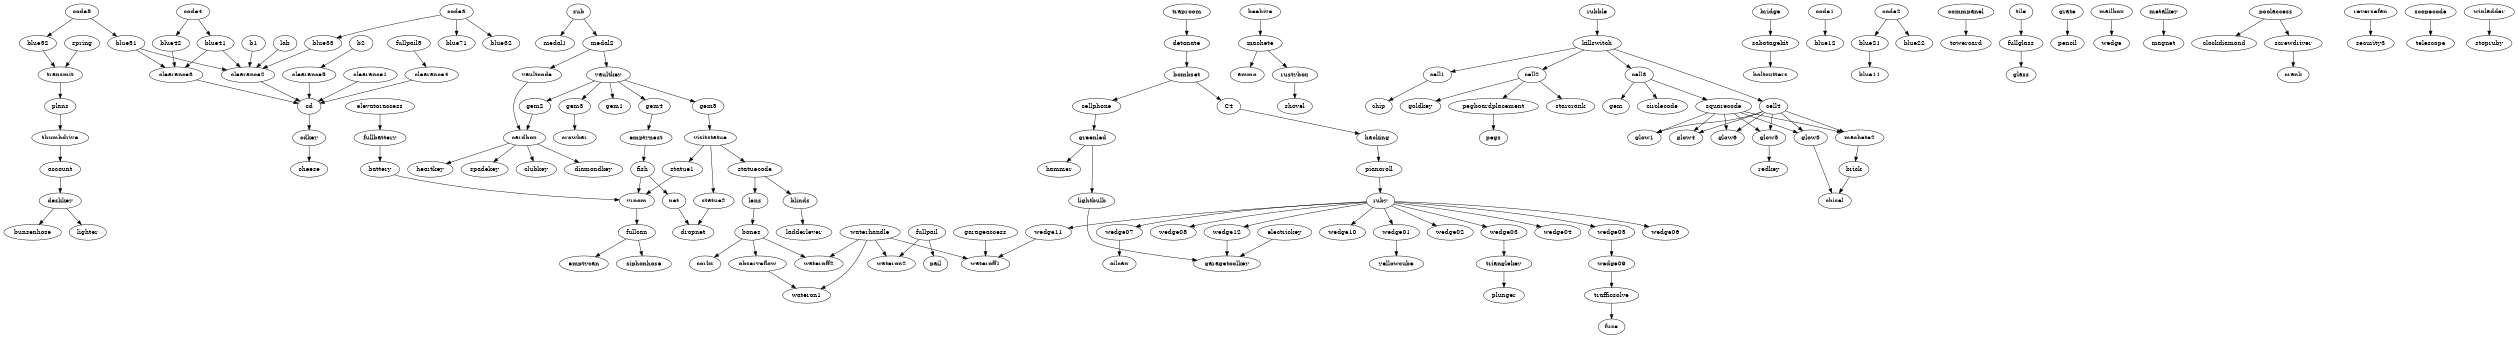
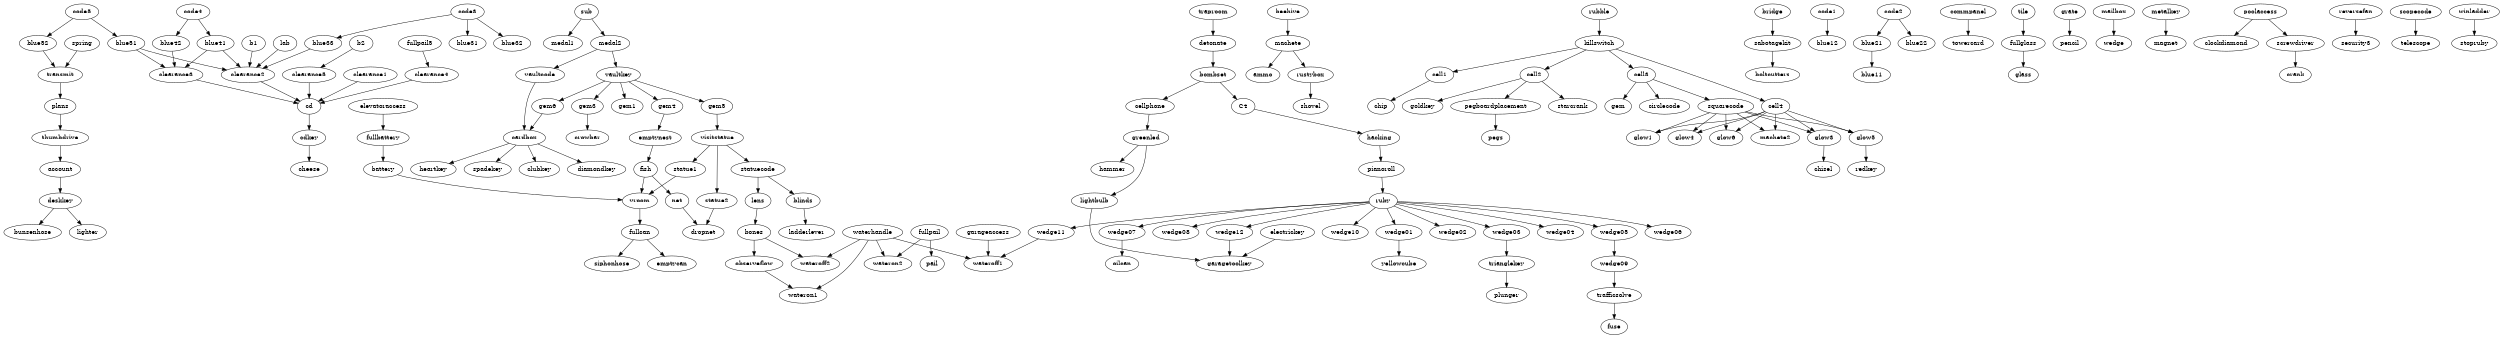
node "blue71": label "blue71" -> "blue31"
node "gem2": label "gem2" -> "gem6"
node "brick": removed
node "corks": removed
